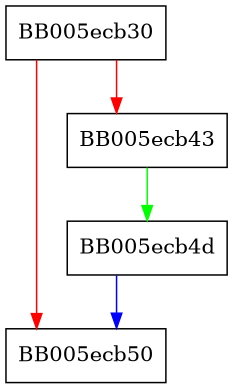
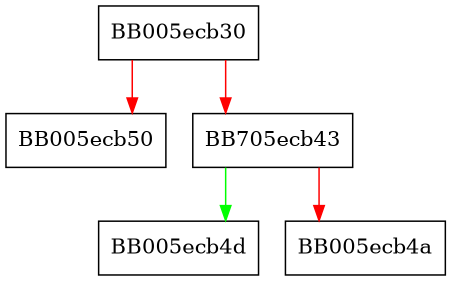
node "BB005ecb43": label "BB005ecb43" -> "BB705ecb43"
node "BB005ecb4a": added
edge "BB005ecb4d" -> "BB005ecb50": removed
